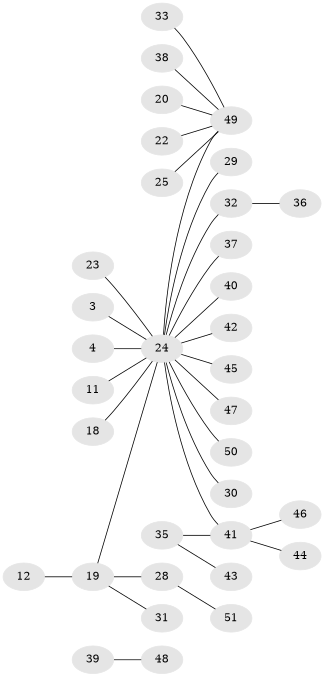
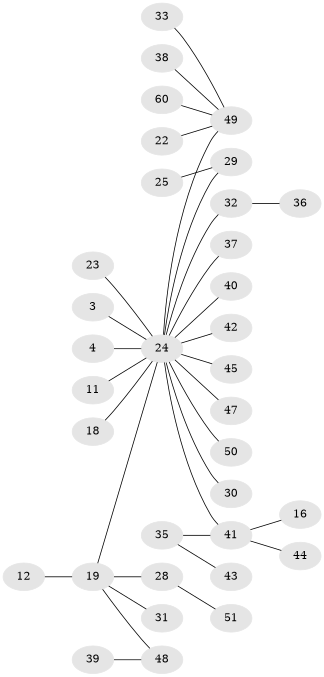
node "20": label "20" -> "60"
edge "49" -- "25": now "29" -- "25"
node "46": label "46" -> "16"
edge "19" -- "48": added
